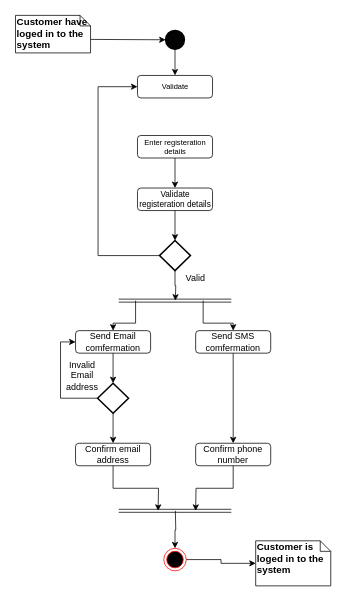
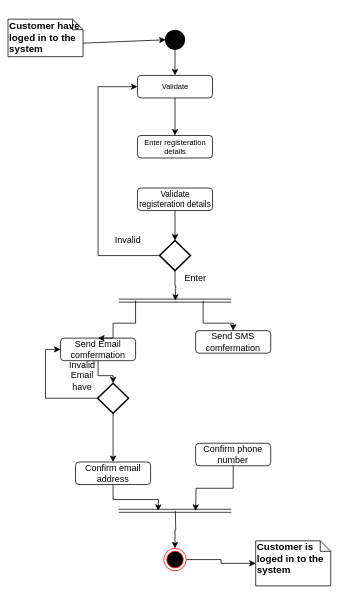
node "Customer have loged in to the system": moved (53, 34) -> (45, 38)
edge "Validate" -> "Enter registeration details": added
edge "Enter registeration details" -> "Validate registeration details": removed
node "Invalid": added
node "Valid": label "Valid" -> "Enter"
node "Send Email comfermation": moved (113, 342) -> (98, 349)
node "Invalid Email address": label "Invalid Email address" -> "Invalid Email have"
edge "Send SMS comfermation" -> "Confirm phone number": removed
node "Confirm email address": moved (113, 454) -> (113, 473)
